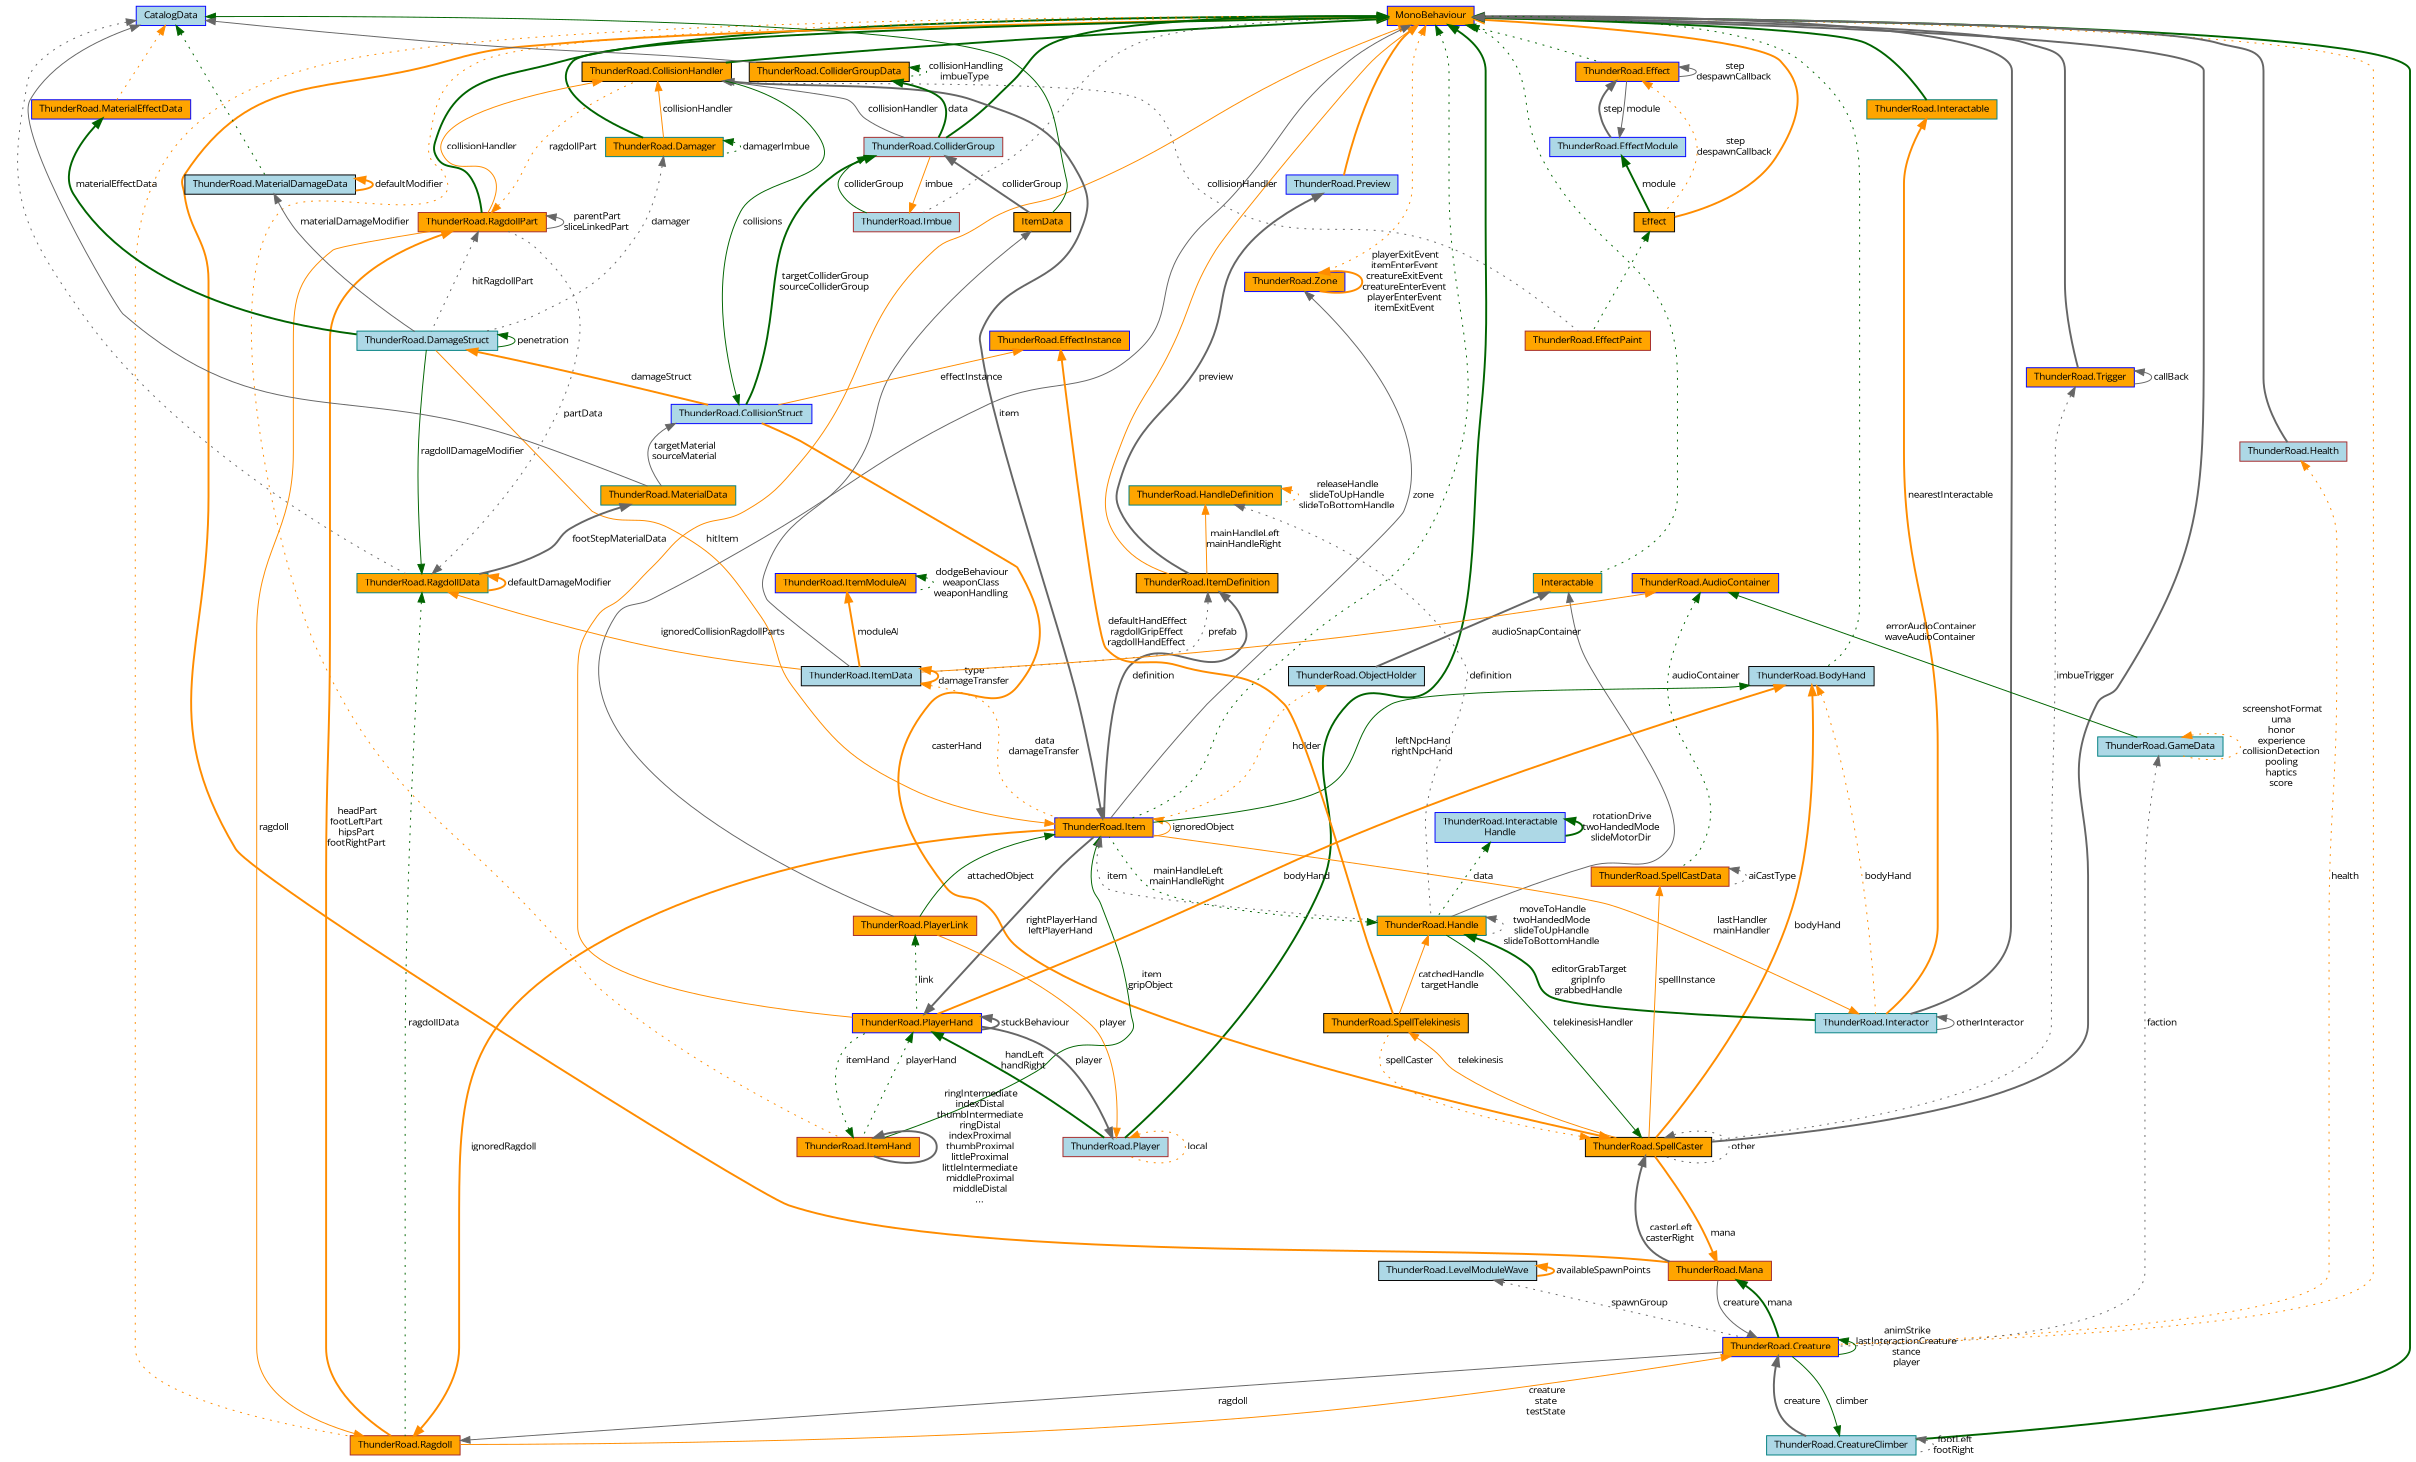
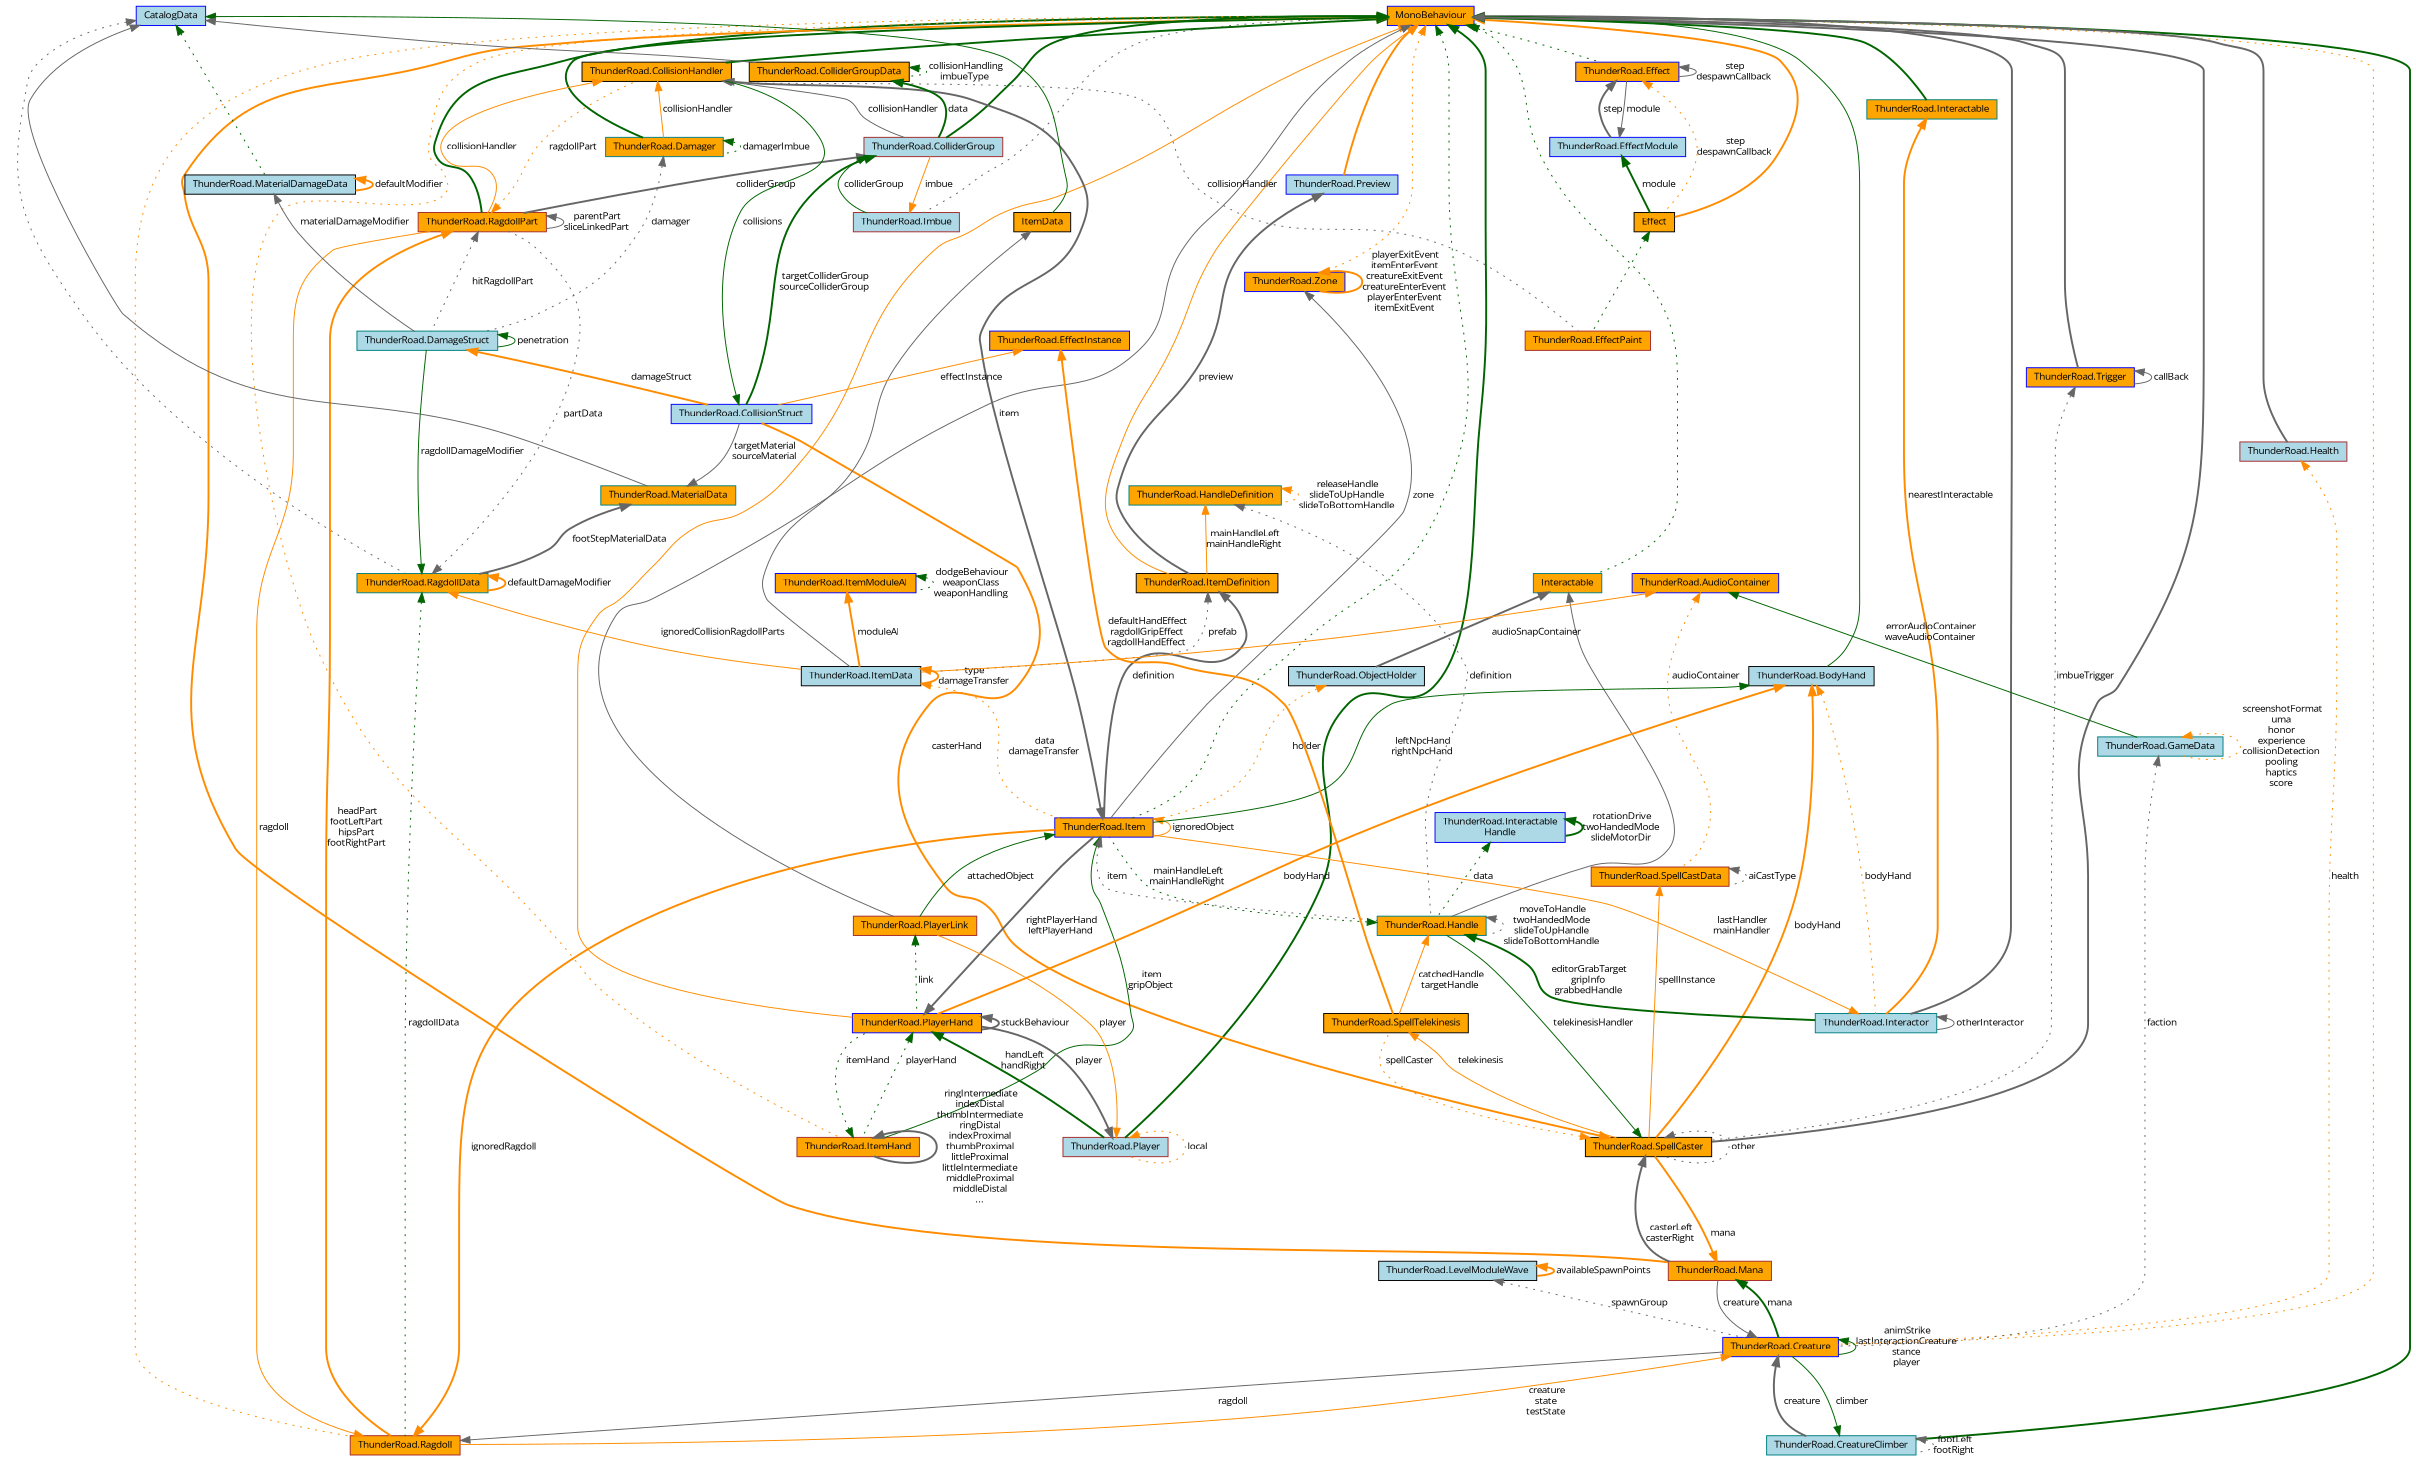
node "ThunderRoad.MaterialEffectData": removed
edge "ItemData" -> "ThunderRoad.ColliderGroup": now "ThunderRoad.RagdollPart" -> "ThunderRoad.ColliderGroup"
edge "ThunderRoad.BodyHand" -> "MonoBehaviour": style dotted -> solid
edge "ThunderRoad.MaterialData" -> "ThunderRoad.CollisionStruct": reversed
edge "ThunderRoad.DamageStruct" -> "ThunderRoad.Item": removed, label "hitItem"
edge "ThunderRoad.SpellCastData" -> "ThunderRoad.AudioContainer": color darkgreen -> darkorange
